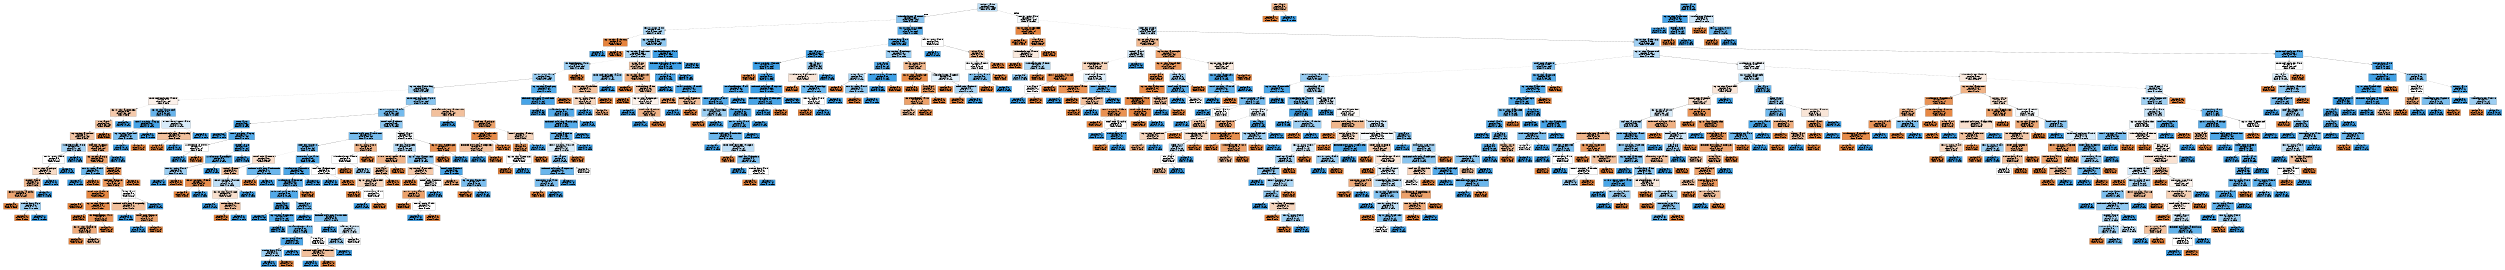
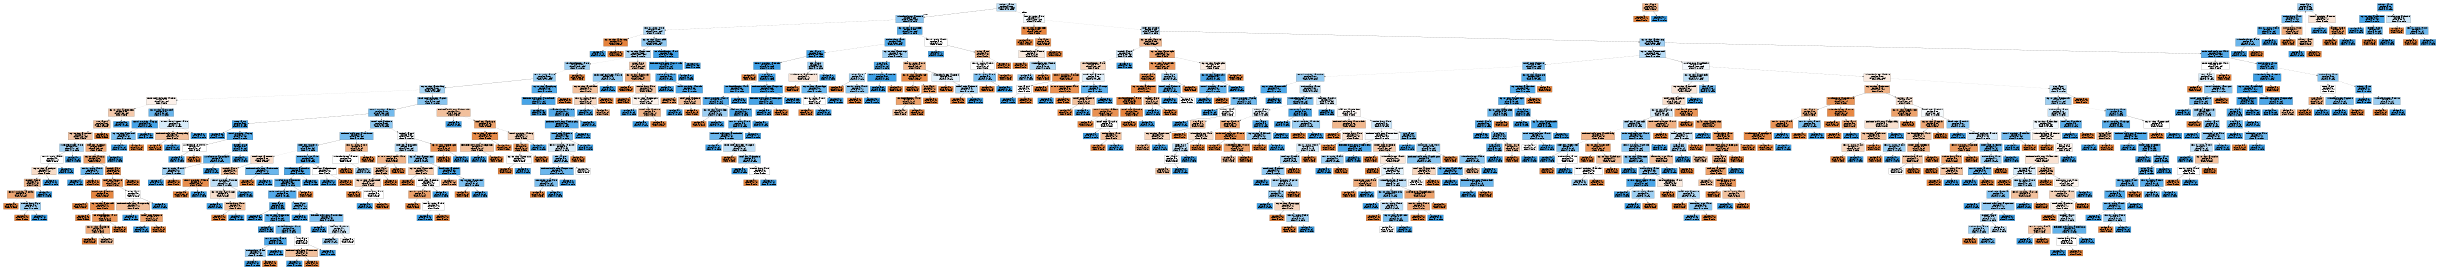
edge "City <= 4.5 samples = 46 value = [14, 62] class = No Sale" -> "State <= 0.5 samples = 18 value = [9, 18] class = No Sale": now "Industry <= 5.0 samples = 3 value = [2, 1] class = Sale" -> "State <= 0.5 samples = 18 value = [9, 18] class = No Sale"
node "Product Group <= 1.0 samples = 2 value = [2, 1] class = Sale": fillcolor #399de5ed -> #e581397f
